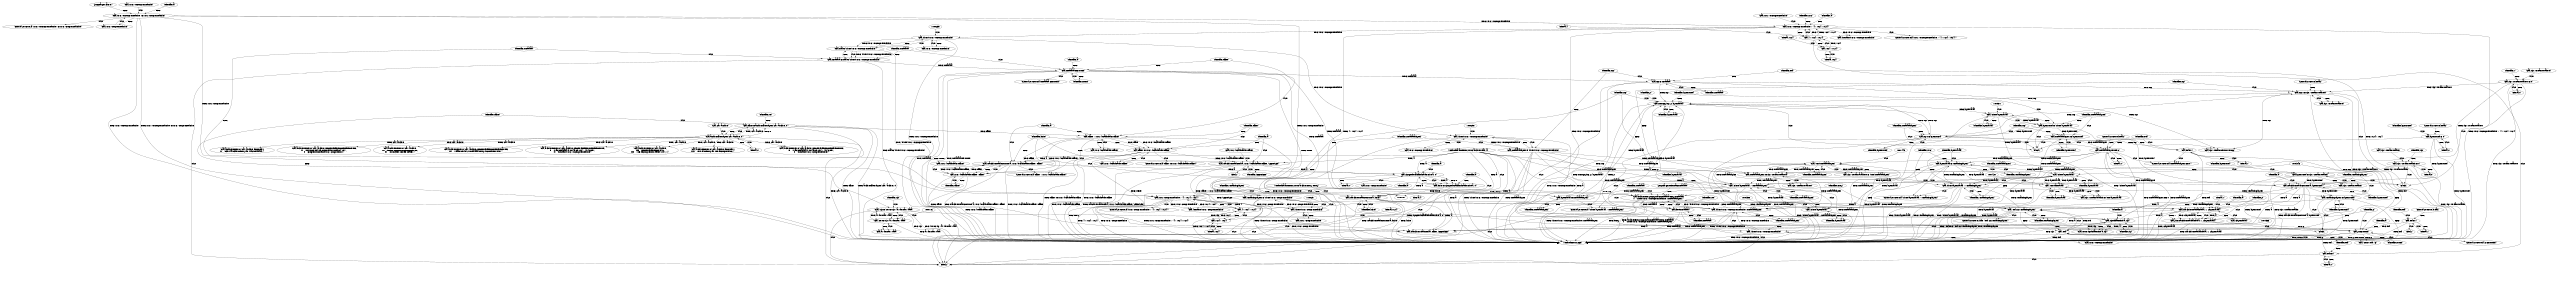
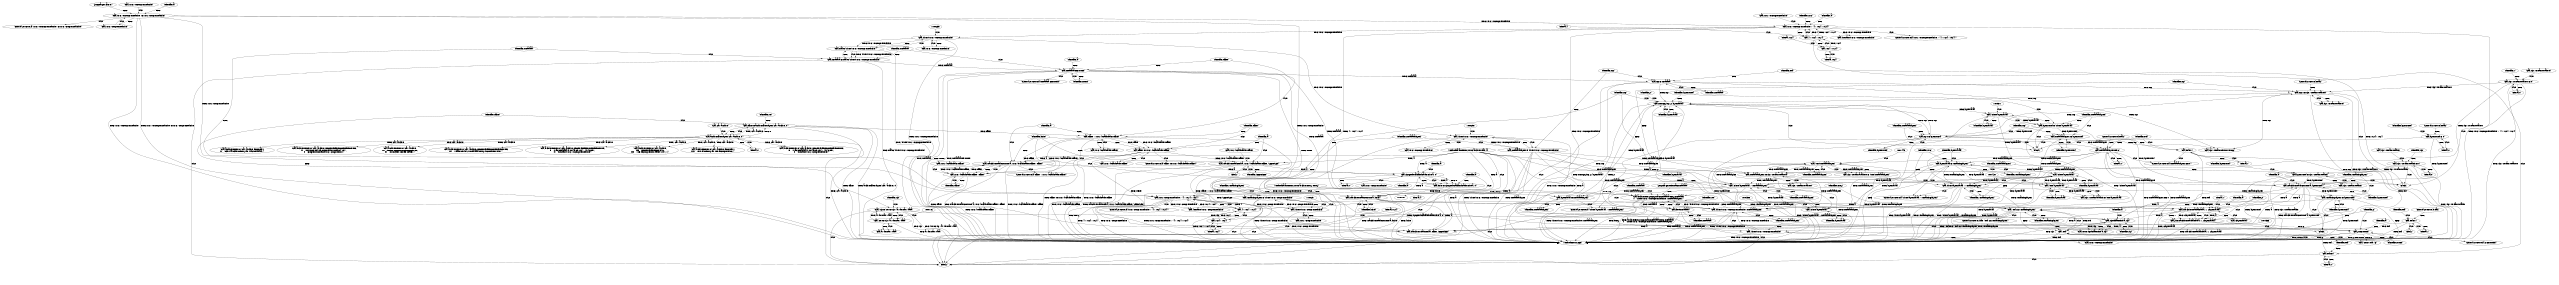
node "1000343": removed
node "(Call,(uInt)case_avail)": label "(Call,(uInt)case_avail)" -> "(Call,(uInt)bytes_avail)"
edge "(MethodParameterIn,struct archive_entry *entry)" -> "1000107": removed, label "AST:"
edge "(Call,bytes_used = 0)" -> "(MethodReturn,RET)": removed, label "DDG: bytes_used"
